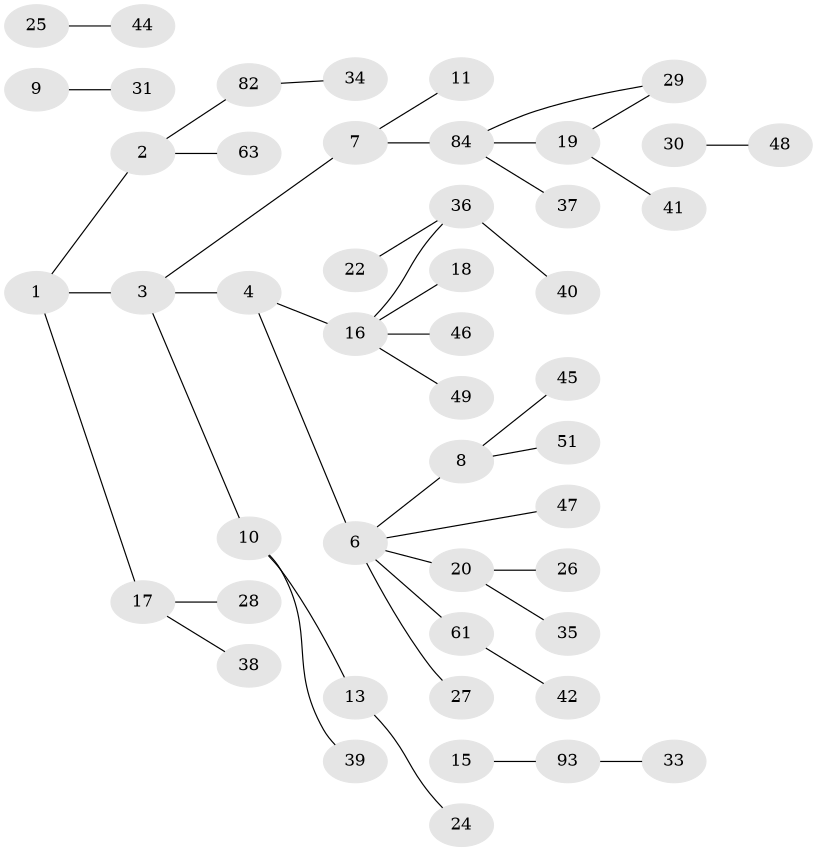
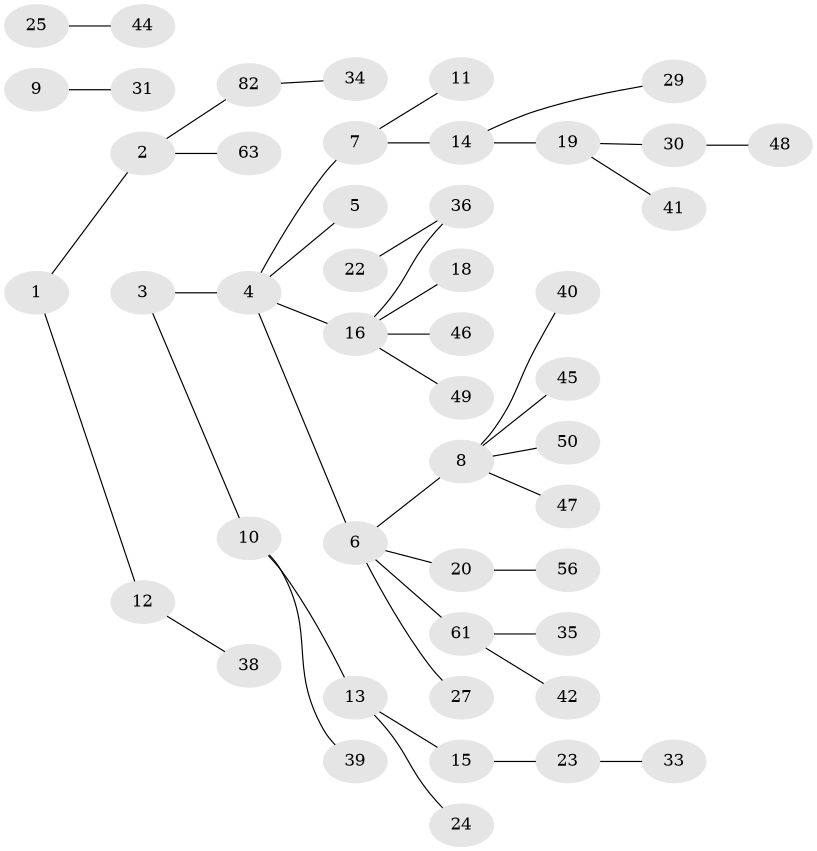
edge "29" -- "19": now "30" -- "19"
node "84": label "84" -> "14"
node "5": added
node "37": removed
edge "7" -- "3": now "7" -- "4"
edge "36" -- "40": now "8" -- "40"
edge "1" -- "3": removed
node "51": label "51" -> "50"
edge "47" -- "6": now "47" -- "8"
node "26": label "26" -> "56"
node "17": label "17" -> "12"
node "28": removed
edge "20" -- "35": now "61" -- "35"
edge "13" -- "15": added
node "93": label "93" -> "23"
